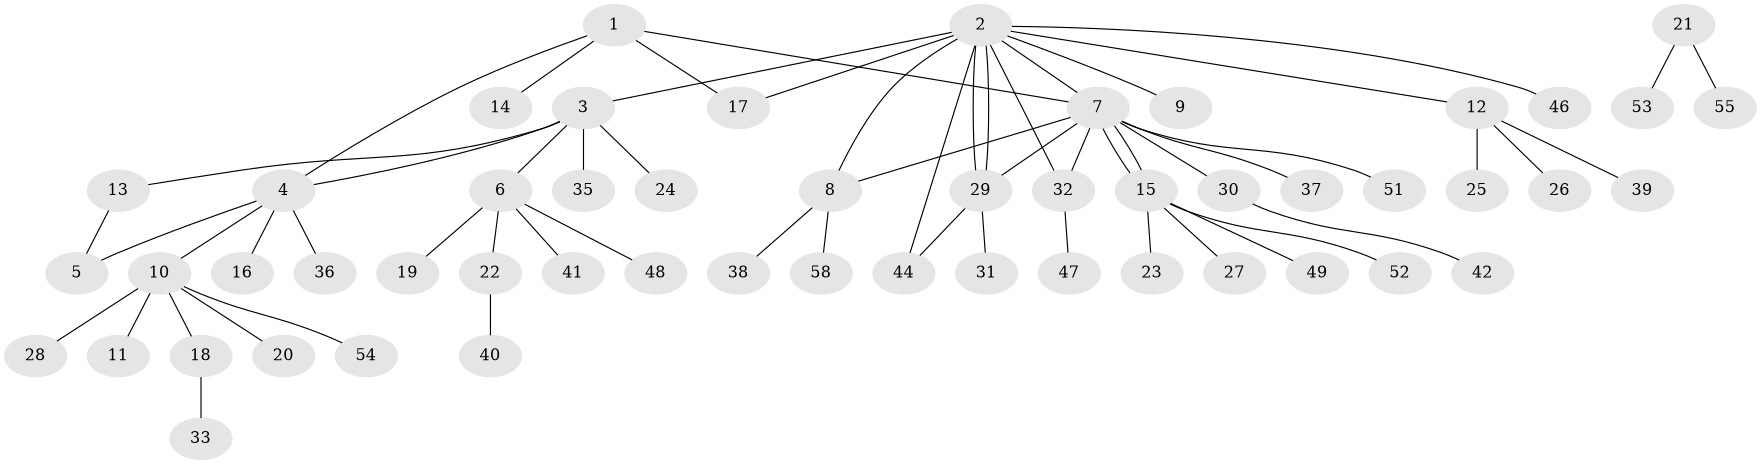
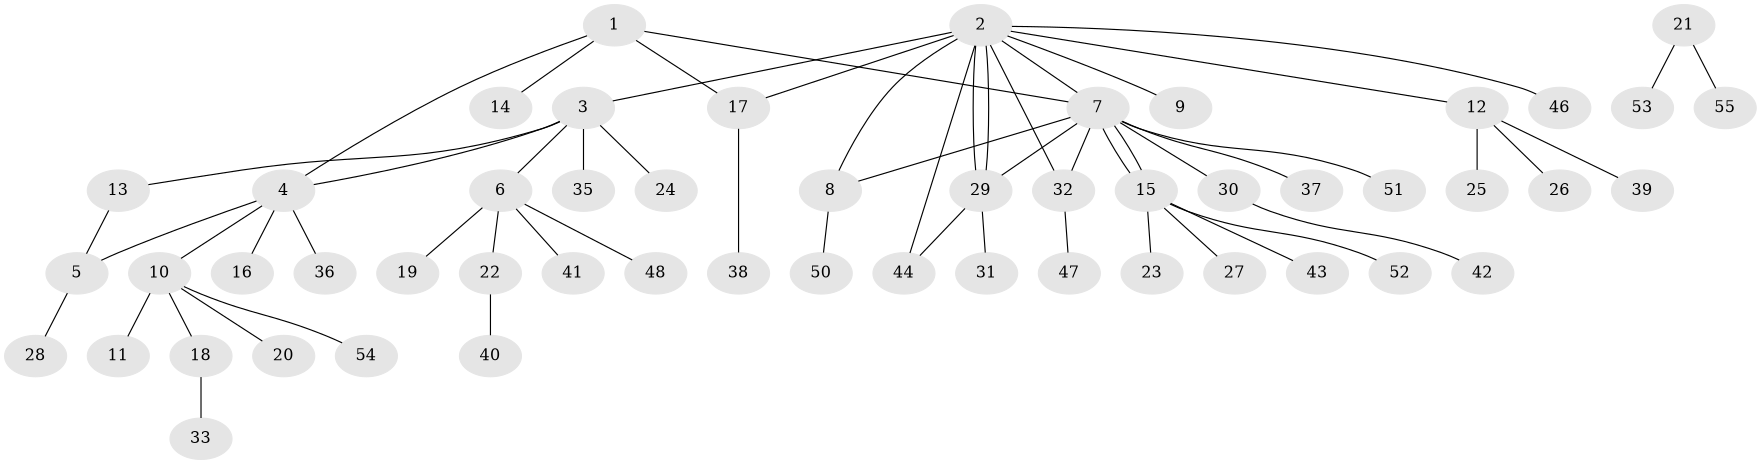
edge "8" -- "38": now "17" -- "38"
node "58": label "58" -> "50"
node "49": label "49" -> "43"
edge "10" -- "28": now "5" -- "28"
